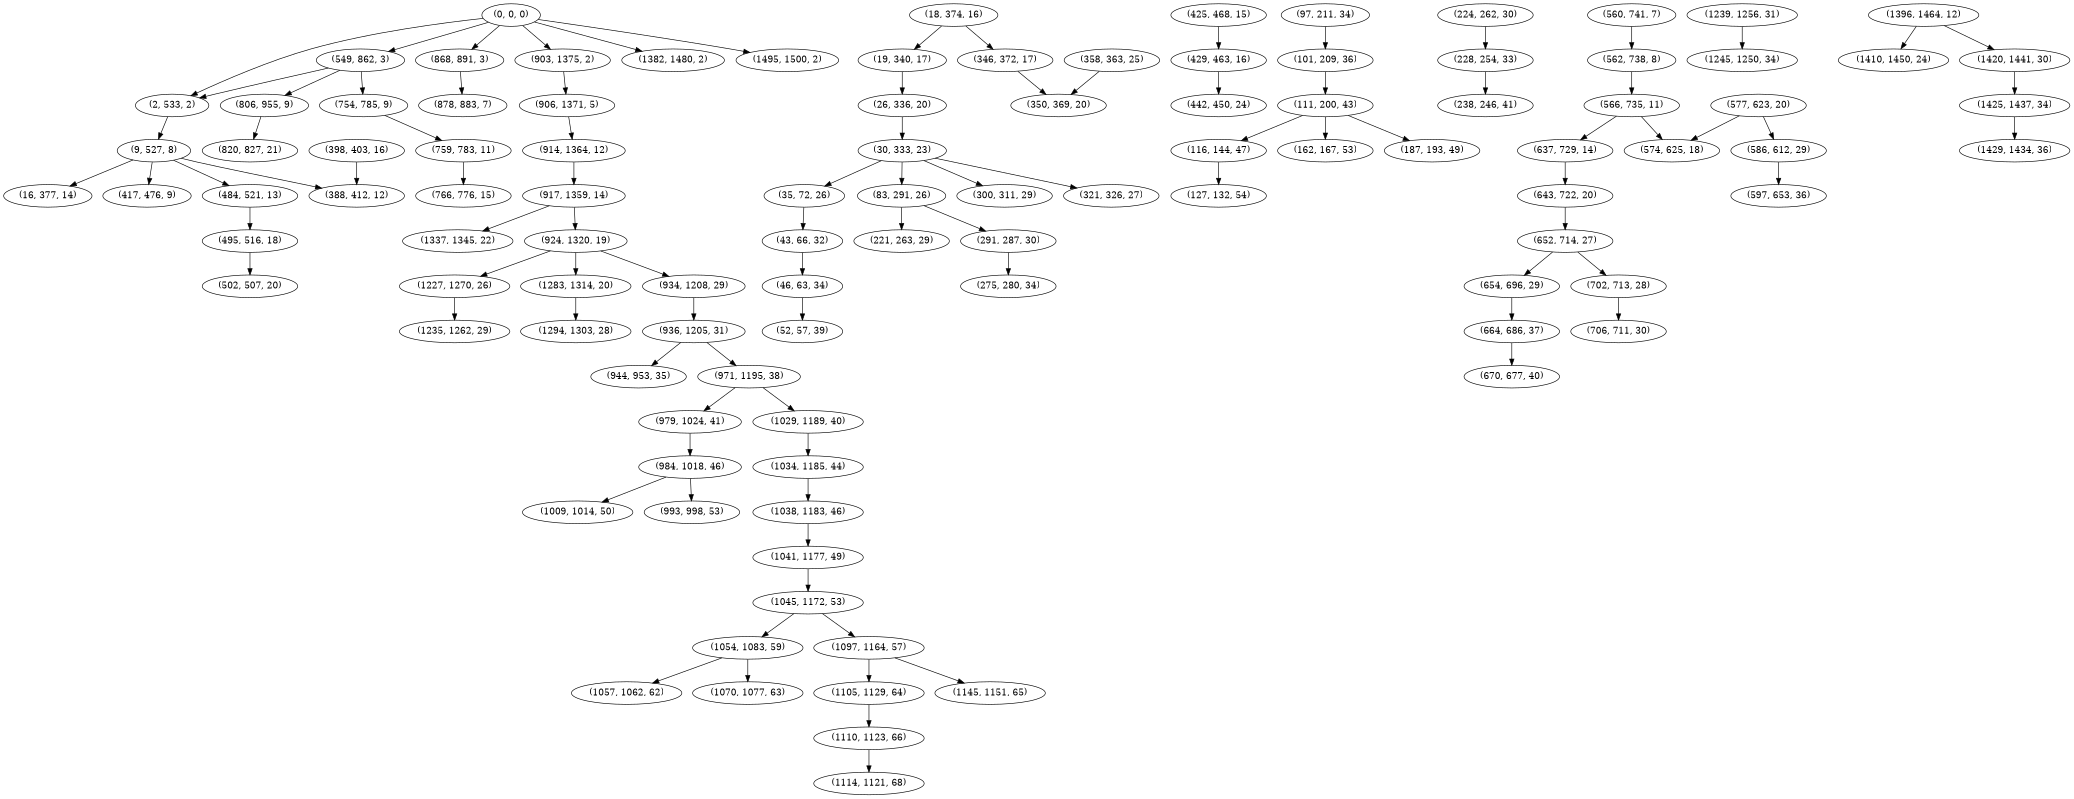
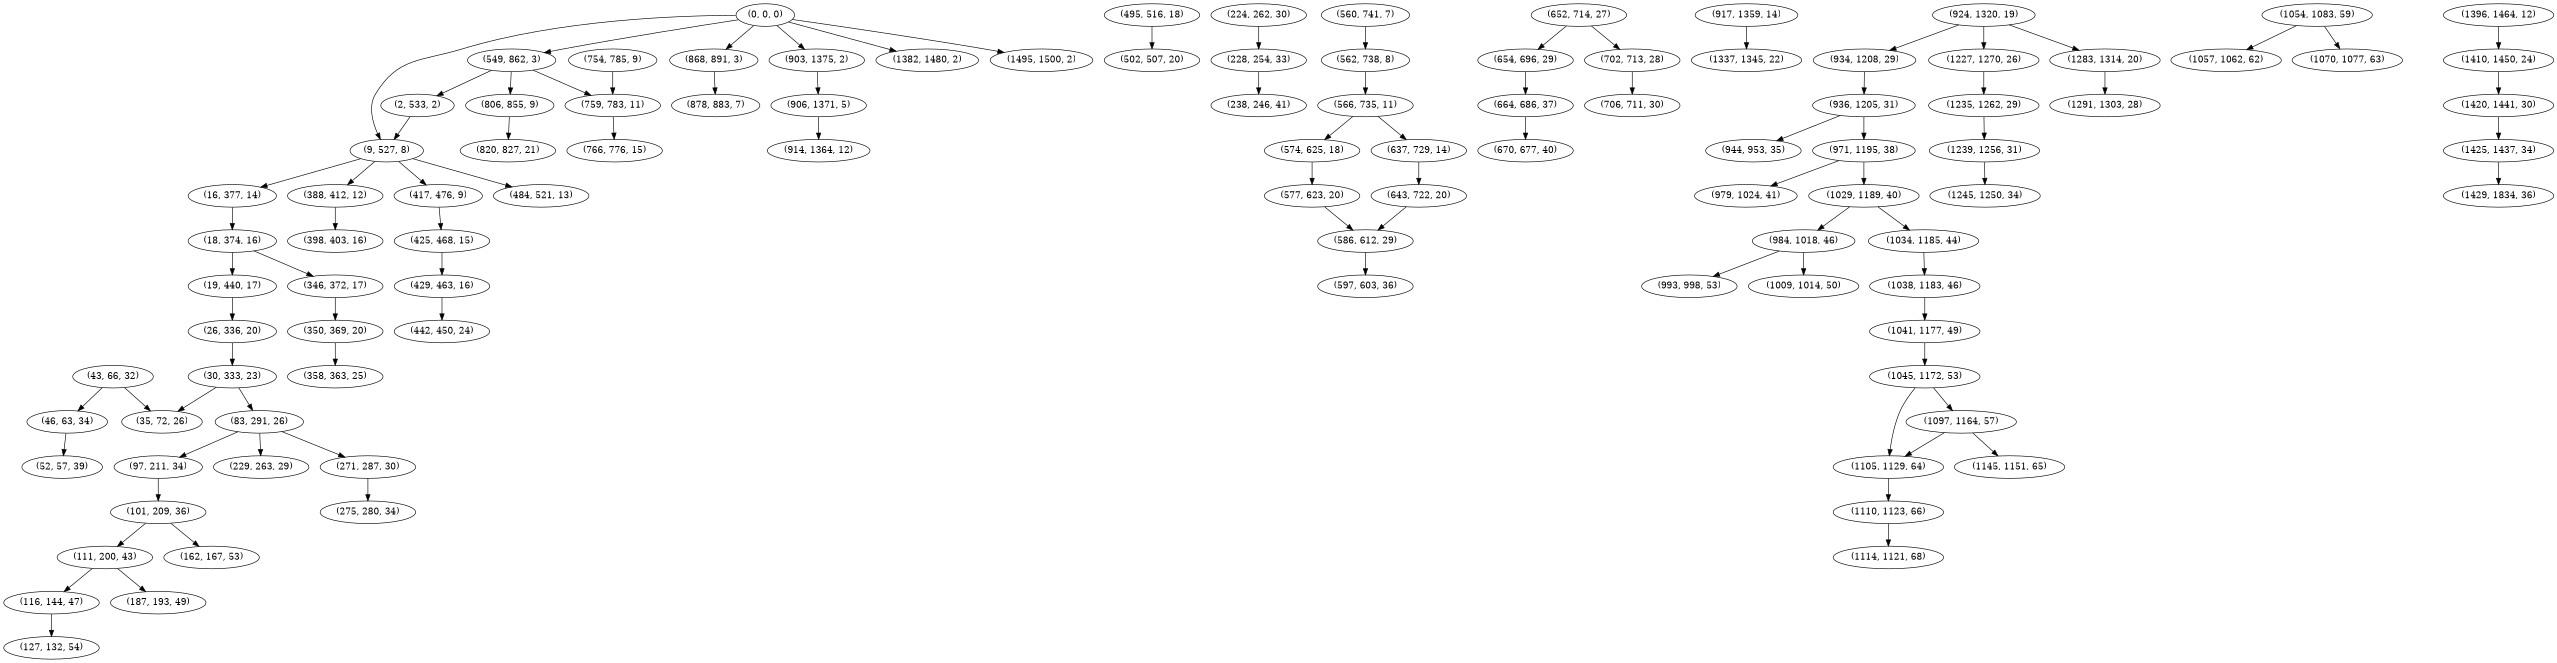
edge "(1396, 1464, 12)" -> "(1420, 1441, 30)": now "(1410, 1450, 24)" -> "(1420, 1441, 30)"
edge "(0, 0, 0)" -> "(2, 533, 2)": now "(0, 0, 0)" -> "(9, 527, 8)"
node "(19, 340, 17)": label "(19, 340, 17)" -> "(19, 440, 17)"
edge "(549, 862, 3)" -> "(754, 785, 9)": now "(549, 862, 3)" -> "(759, 783, 11)"
edge "(358, 363, 25)" -> "(350, 369, 20)": reversed
node "(806, 955, 9)": label "(806, 955, 9)" -> "(806, 855, 9)"
edge "(111, 200, 43)" -> "(162, 167, 53)": now "(101, 209, 36)" -> "(162, 167, 53)"
edge "(1235, 1262, 29)" -> "(1239, 1256, 31)": added
edge "(577, 623, 20)" -> "(574, 625, 18)": reversed
node "(1429, 1434, 36)": label "(1429, 1434, 36)" -> "(1429, 1834, 36)"
edge "(398, 403, 16)" -> "(388, 412, 12)": reversed
edge "(914, 1364, 12)" -> "(917, 1359, 14)": removed
node "(300, 311, 29)": removed
node "(321, 326, 27)": removed
node "(597, 653, 36)": label "(597, 653, 36)" -> "(597, 603, 36)"
edge "(16, 377, 14)" -> "(18, 374, 16)": added
edge "(484, 521, 13)" -> "(495, 516, 18)": removed
edge "(417, 476, 9)" -> "(425, 468, 15)": added
edge "(917, 1359, 14)" -> "(924, 1320, 19)": removed
edge "(35, 72, 26)" -> "(43, 66, 32)": reversed
edge "(643, 722, 20)" -> "(652, 714, 27)": now "(643, 722, 20)" -> "(586, 612, 29)"
node "(221, 263, 29)": label "(221, 263, 29)" -> "(229, 263, 29)"
node "(291, 287, 30)": label "(291, 287, 30)" -> "(271, 287, 30)"
node "(1294, 1303, 28)": label "(1294, 1303, 28)" -> "(1291, 1303, 28)"
edge "(979, 1024, 41)" -> "(984, 1018, 46)": now "(1029, 1189, 40)" -> "(984, 1018, 46)"
edge "(83, 291, 26)" -> "(97, 211, 34)": added
edge "(1045, 1172, 53)" -> "(1054, 1083, 59)": now "(1045, 1172, 53)" -> "(1105, 1129, 64)"
